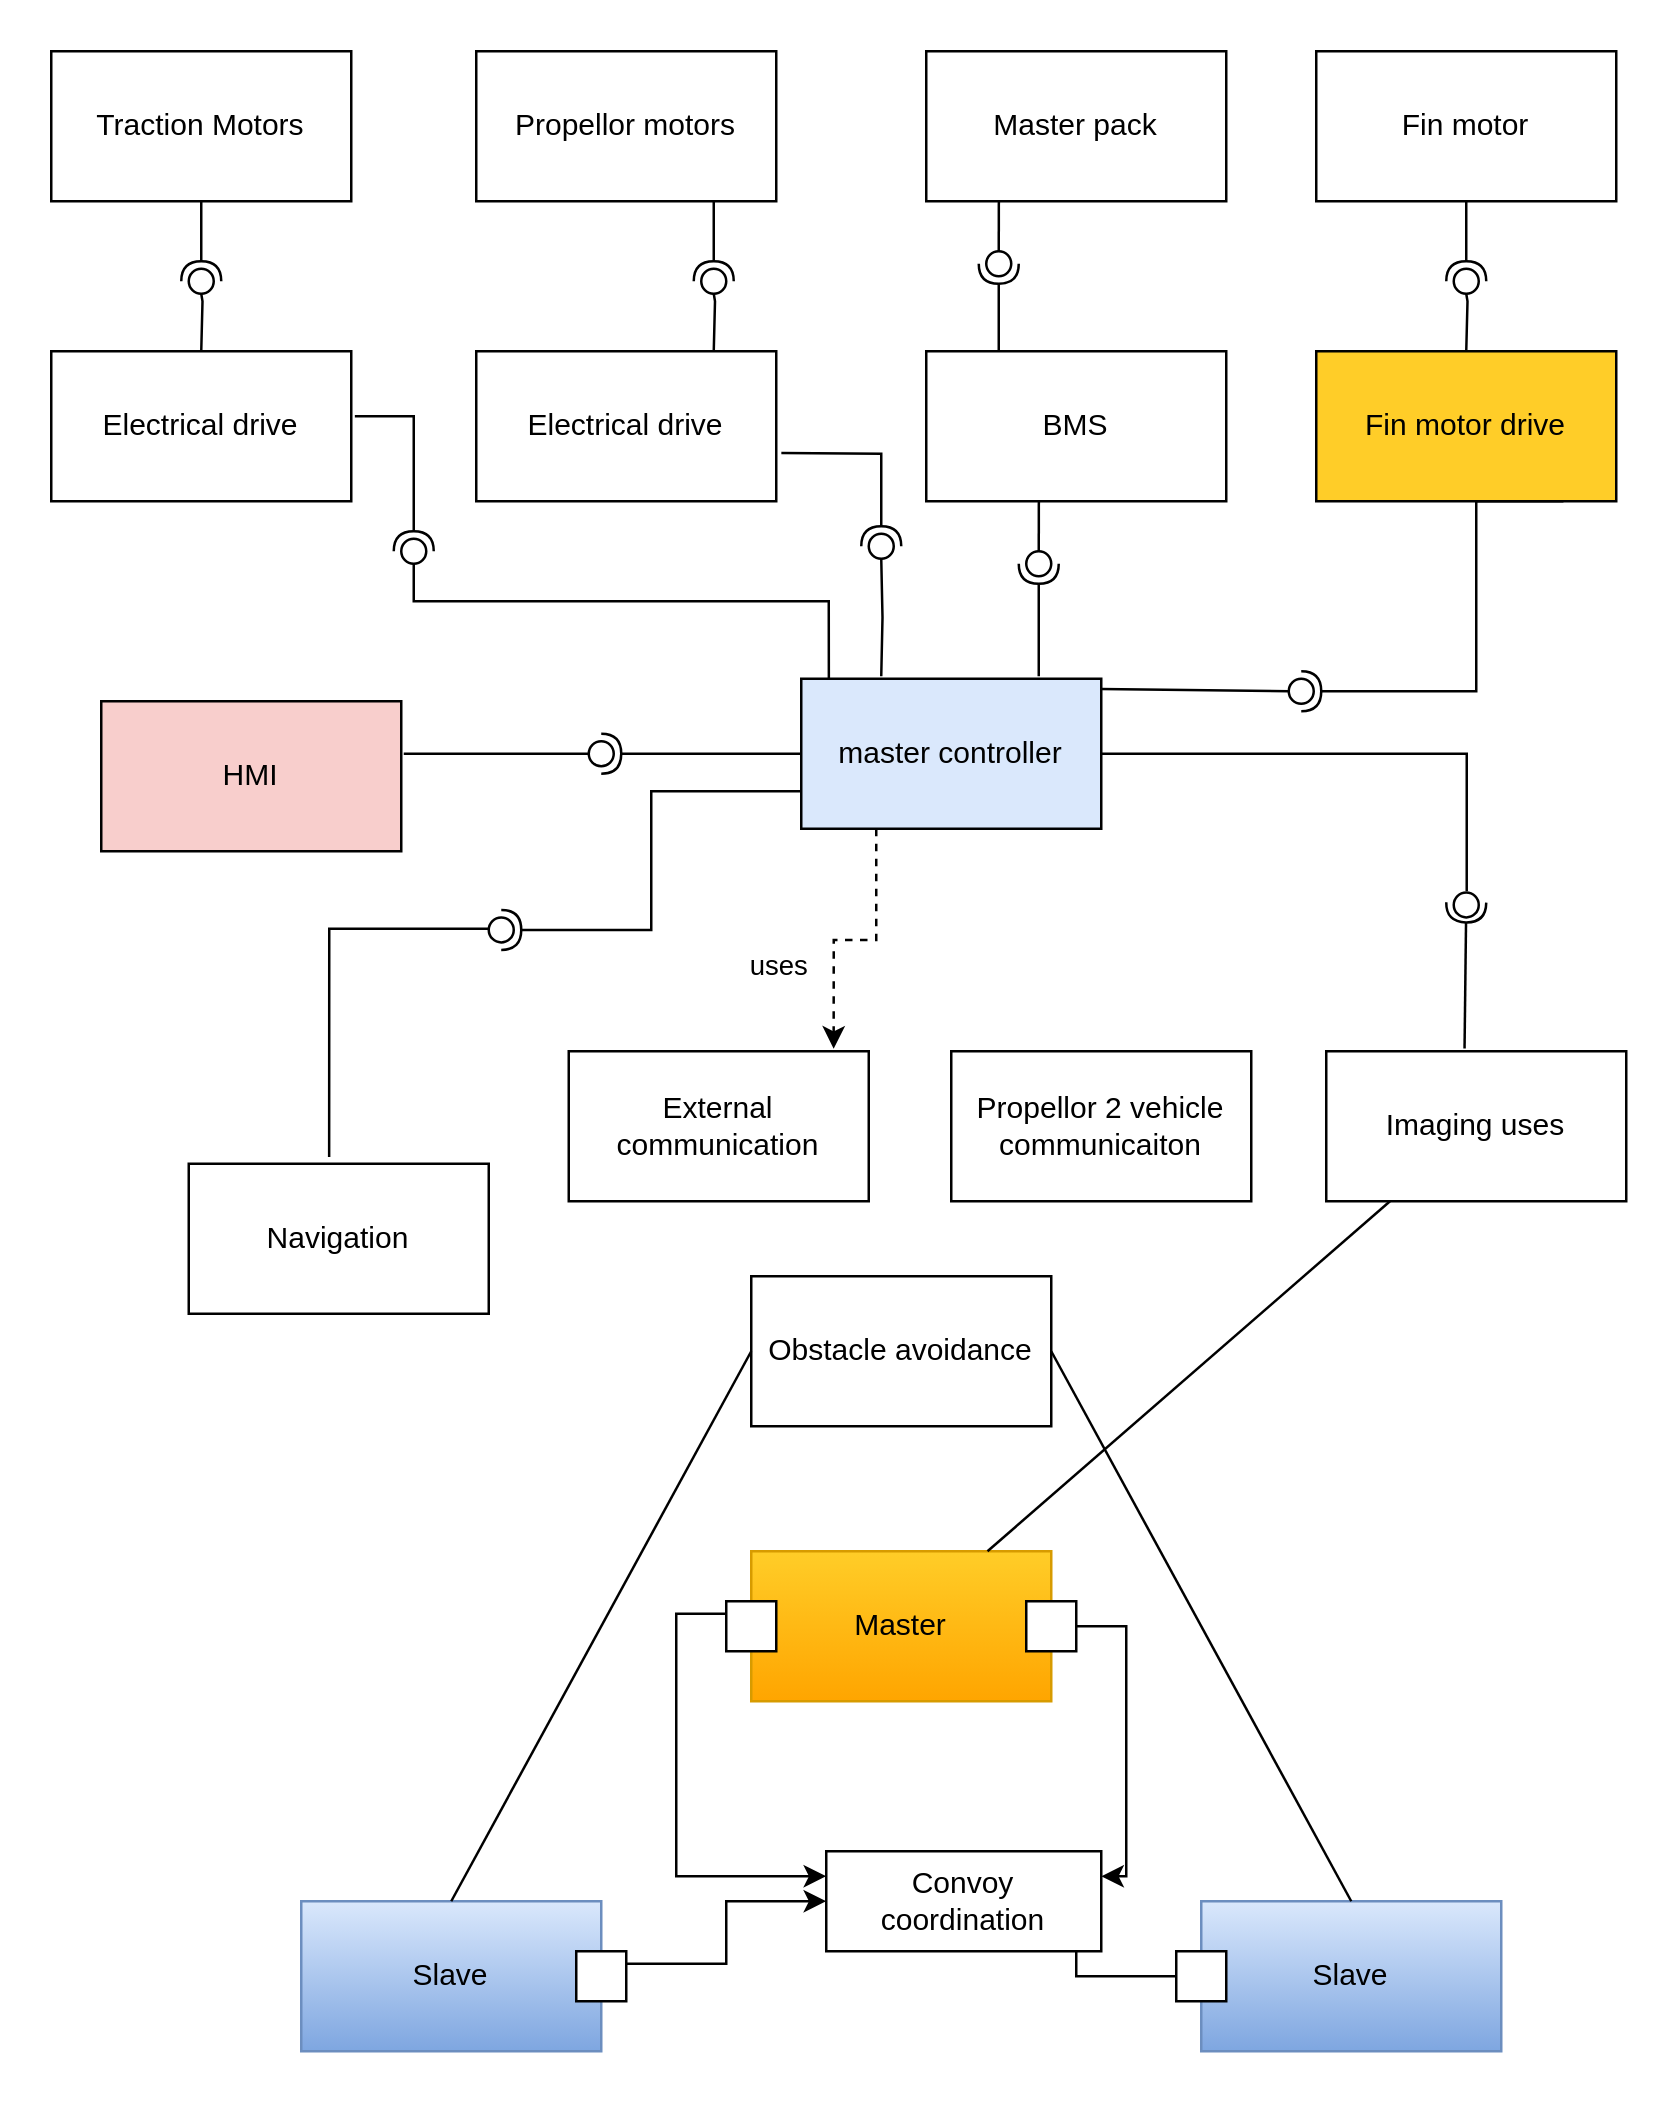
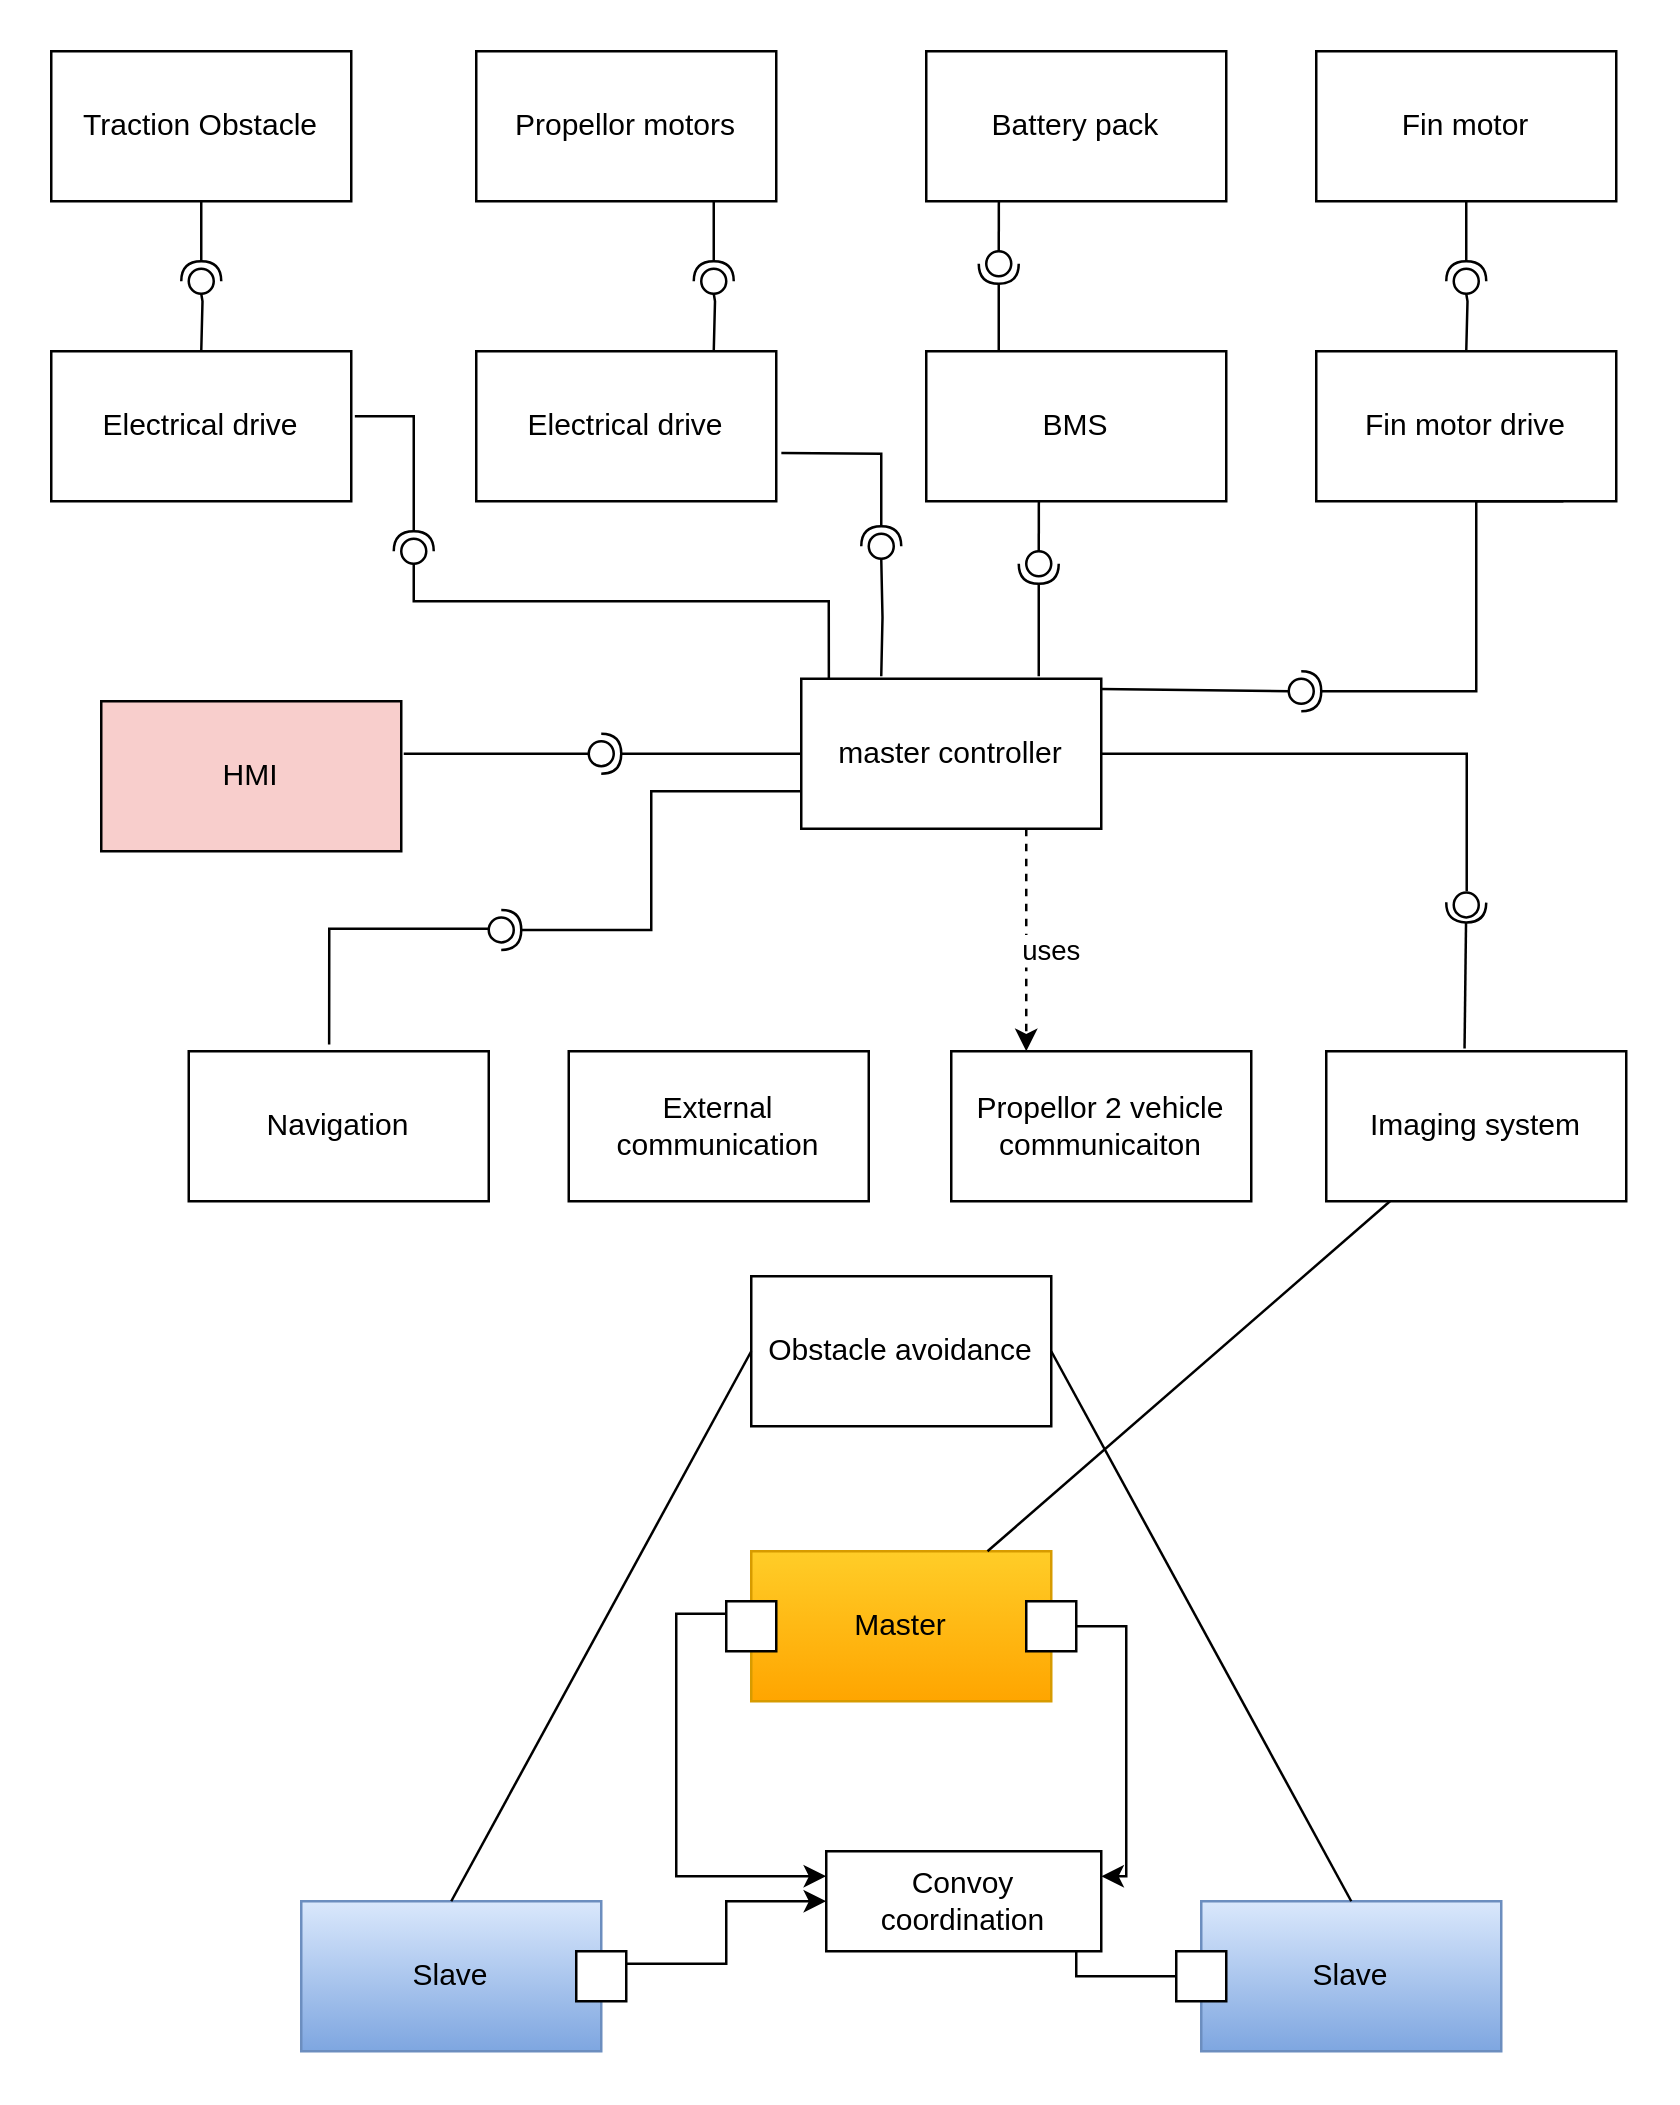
node "Traction Motors": label "Traction Motors" -> "Traction Obstacle"
node "Master pack": label "Master pack" -> "Battery pack"
node "Fin motor drive": fillcolor #ffcd28 -> #ffffff
node "master controller": fillcolor #dae8fc -> #ffffff
edge "master controller" -> "Propellor 2 vehicle communicaiton": added, label "uses"
edge "master controller" -> "External communication": removed, label "uses"
node "Imaging uses": label "Imaging uses" -> "Imaging system"
node "Navigation": moved (339, 1239) -> (339, 1126)
